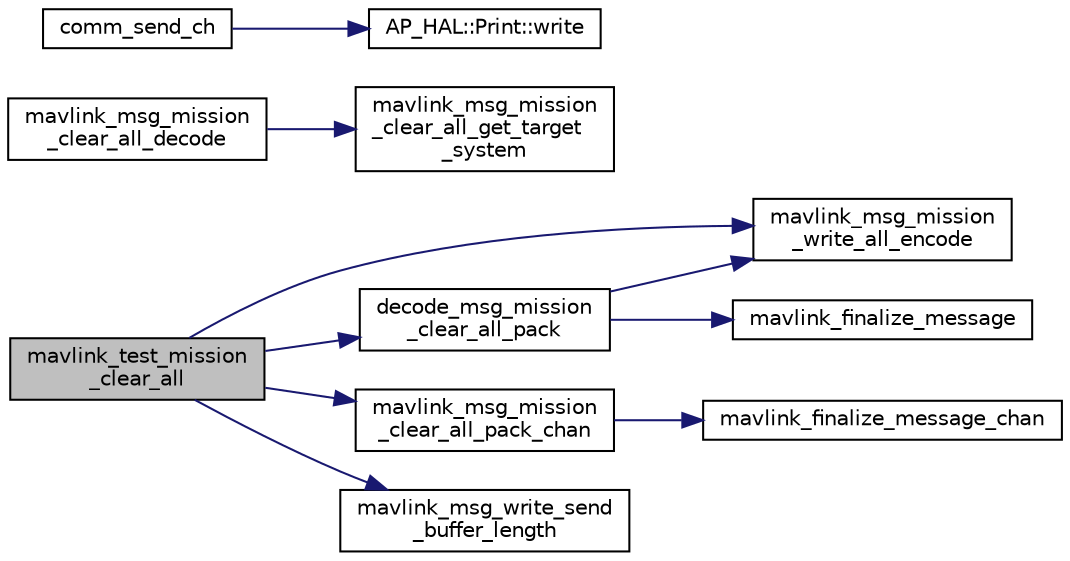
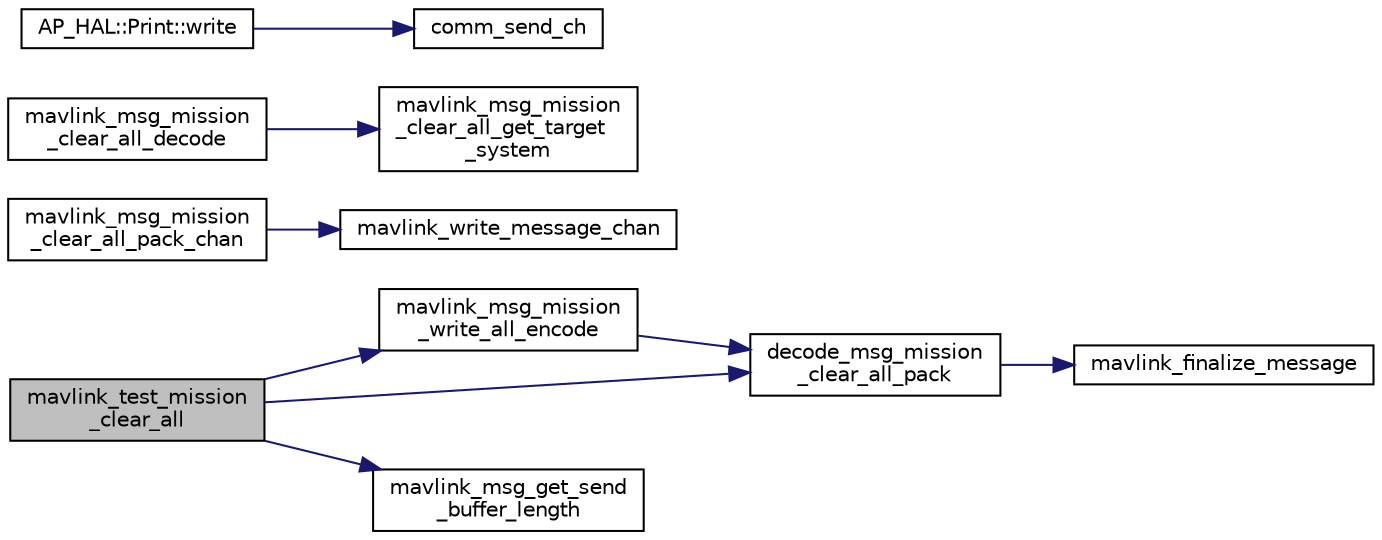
edge "comm_send_ch" -> "AP_HAL::Print::write": reversed
edge "decode_msg_mission _clear_all_pack" -> "mavlink_msg_mission _write_all_encode": reversed
edge "mavlink_test_mission _clear_all" -> "mavlink_msg_mission _clear_all_pack_chan": removed
node "mavlink_finalize_message_chan": label "mavlink_finalize_message_chan" -> "mavlink_write_message_chan"
node "mavlink_msg_write_send _buffer_length": label "mavlink_msg_write_send _buffer_length" -> "mavlink_msg_get_send _buffer_length"
